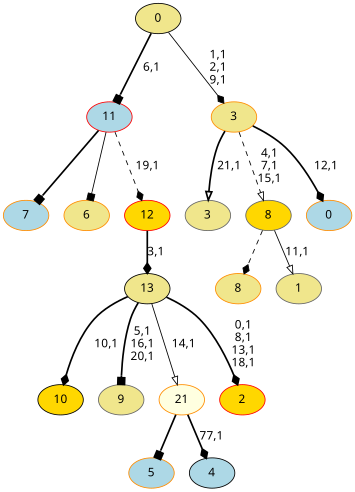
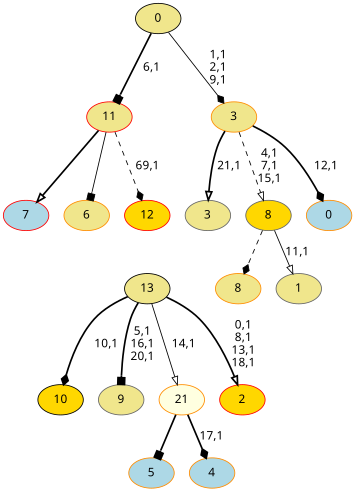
node "11": fillcolor lightblue -> khaki
edge "11" -> "7": arrowhead box -> onormal
edge "11" -> "12": label "19,1" -> "69,1"
node "7": color darkorange -> red
edge "12" -> "13": removed, label "3,1"
edge "13" -> "2": arrowhead diamond -> onormal
edge "21" -> "4": label "77,1" -> "17,1"
node "4": color black -> darkorange
